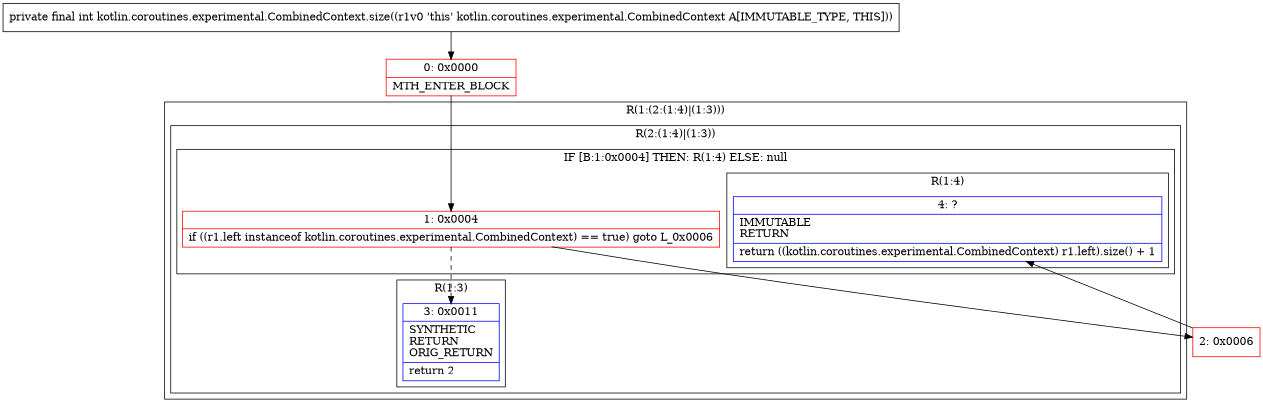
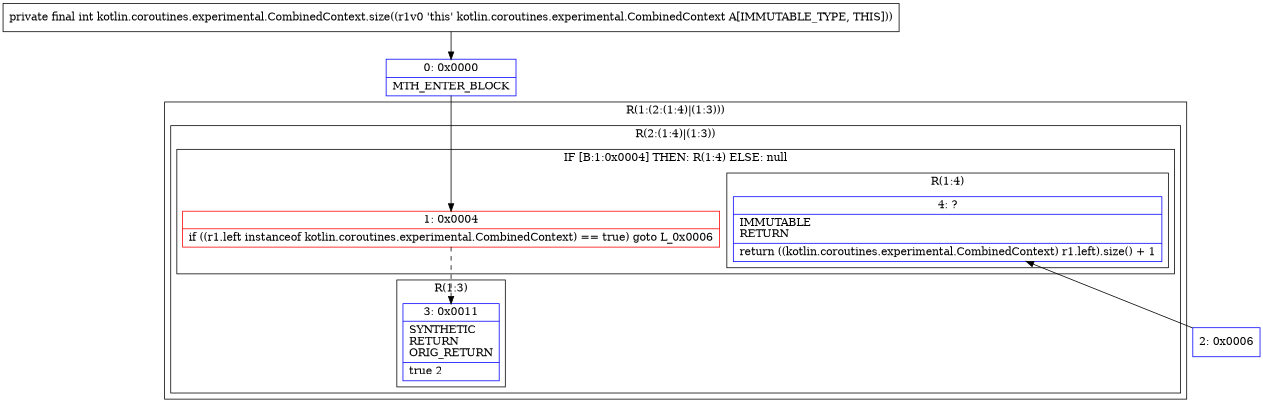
node "0: 0x0000": color red -> blue
edge "1: 0x0004" -> "2: 0x0006": removed
node "2: 0x0006": color red -> blue
node "3: 0x0011": text "return 2" -> "true 2"
